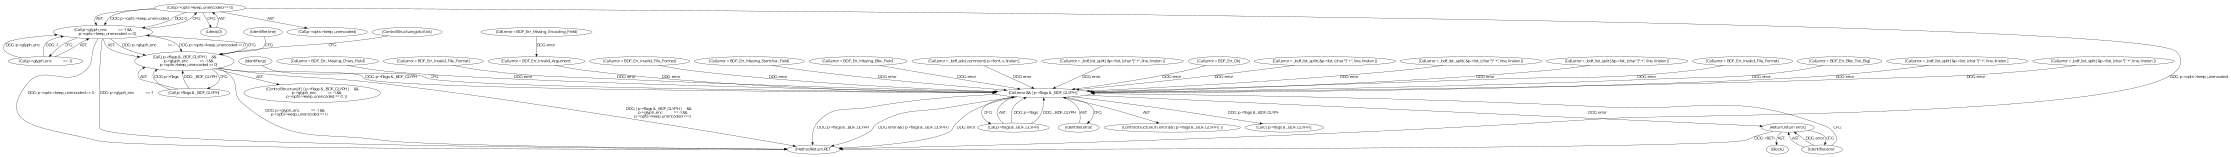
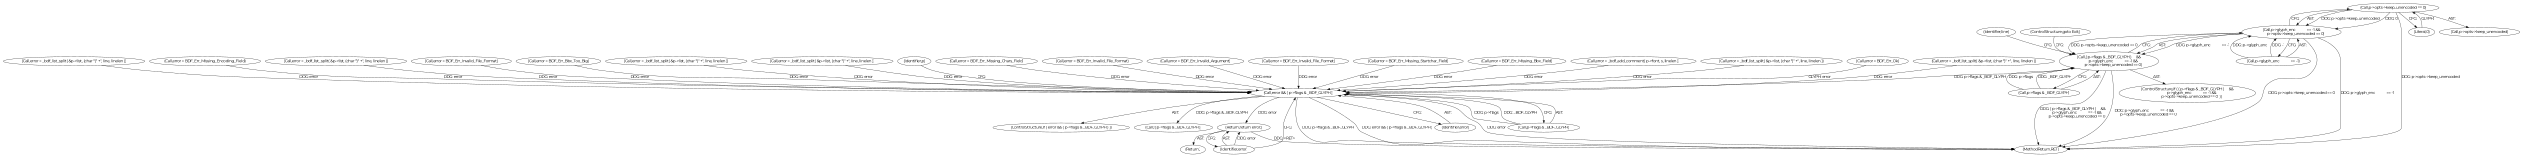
edge "(Literal,0)" -> "(Call,p->opts->keep_unencoded == 0)": label "AST: " -> "GLYPH: "
edge "(Call,error = BDF_Err_Missing_Encoding_Field)" -> "(Call,error = BDF_Err_Invalid_Argument)": now "(Call,error = BDF_Err_Missing_Encoding_Field)" -> "(Call,error && ( p->flags & _BDF_GLYPH ))"
edge "(Call,error = BDF_Err_Ok)" -> "(Call,error && ( p->flags & _BDF_GLYPH ))": label "DDG: error" -> "GLYPH: error"
node "(Block,)": label "(Block,)" -> "(Return,)"
